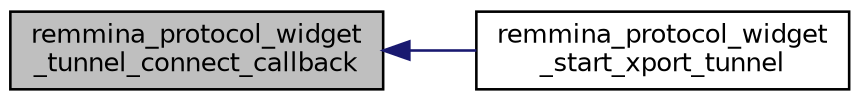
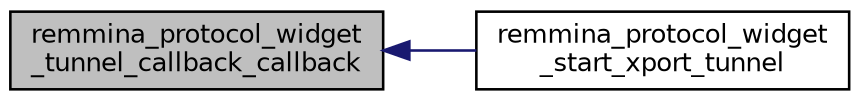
node "remmina_protocol_widget _tunnel_connect_callback": label "remmina_protocol_widget _tunnel_connect_callback" -> "remmina_protocol_widget _tunnel_callback_callback"
